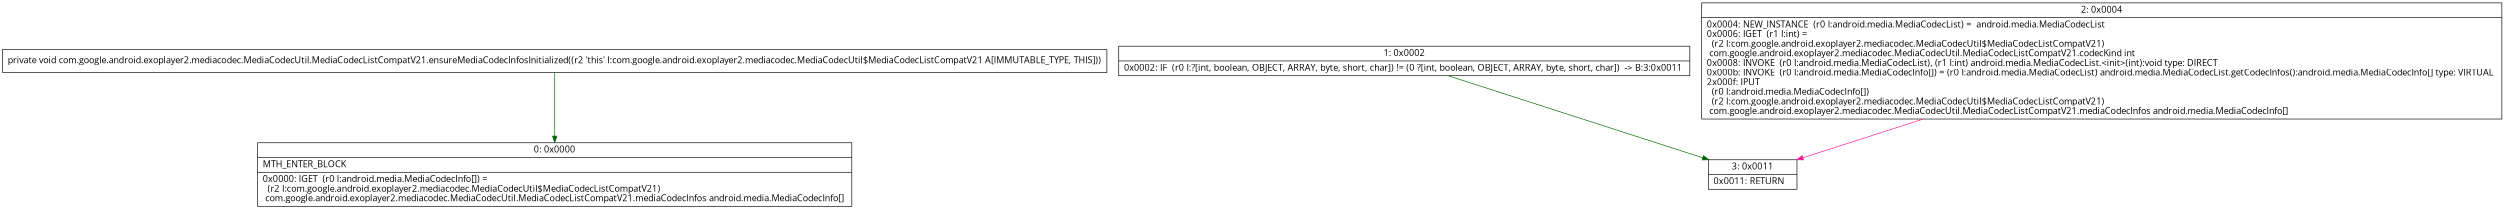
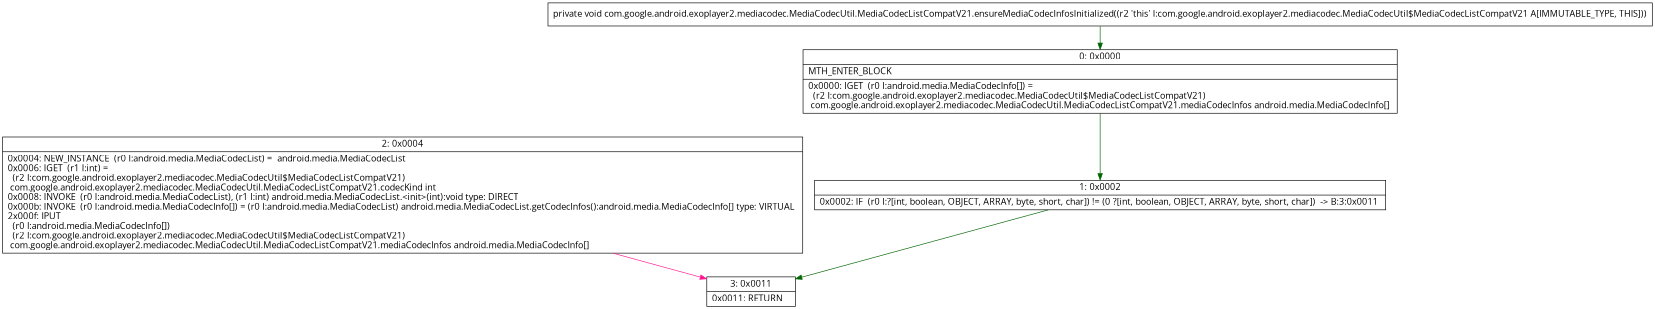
edge "0: 0x0000" -> "1: 0x0002": added
